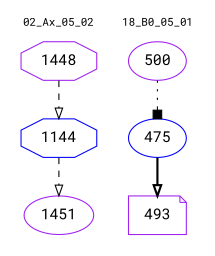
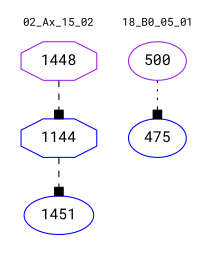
cluster "02_Ax_05_02": label "02_Ax_05_02" -> "02_Ax_15_02"
edge "1448" -> "1144": arrowhead onormal -> box
edge "1144" -> "1451": arrowhead onormal -> box
node "1451": color purple -> blue
node "493": removed
